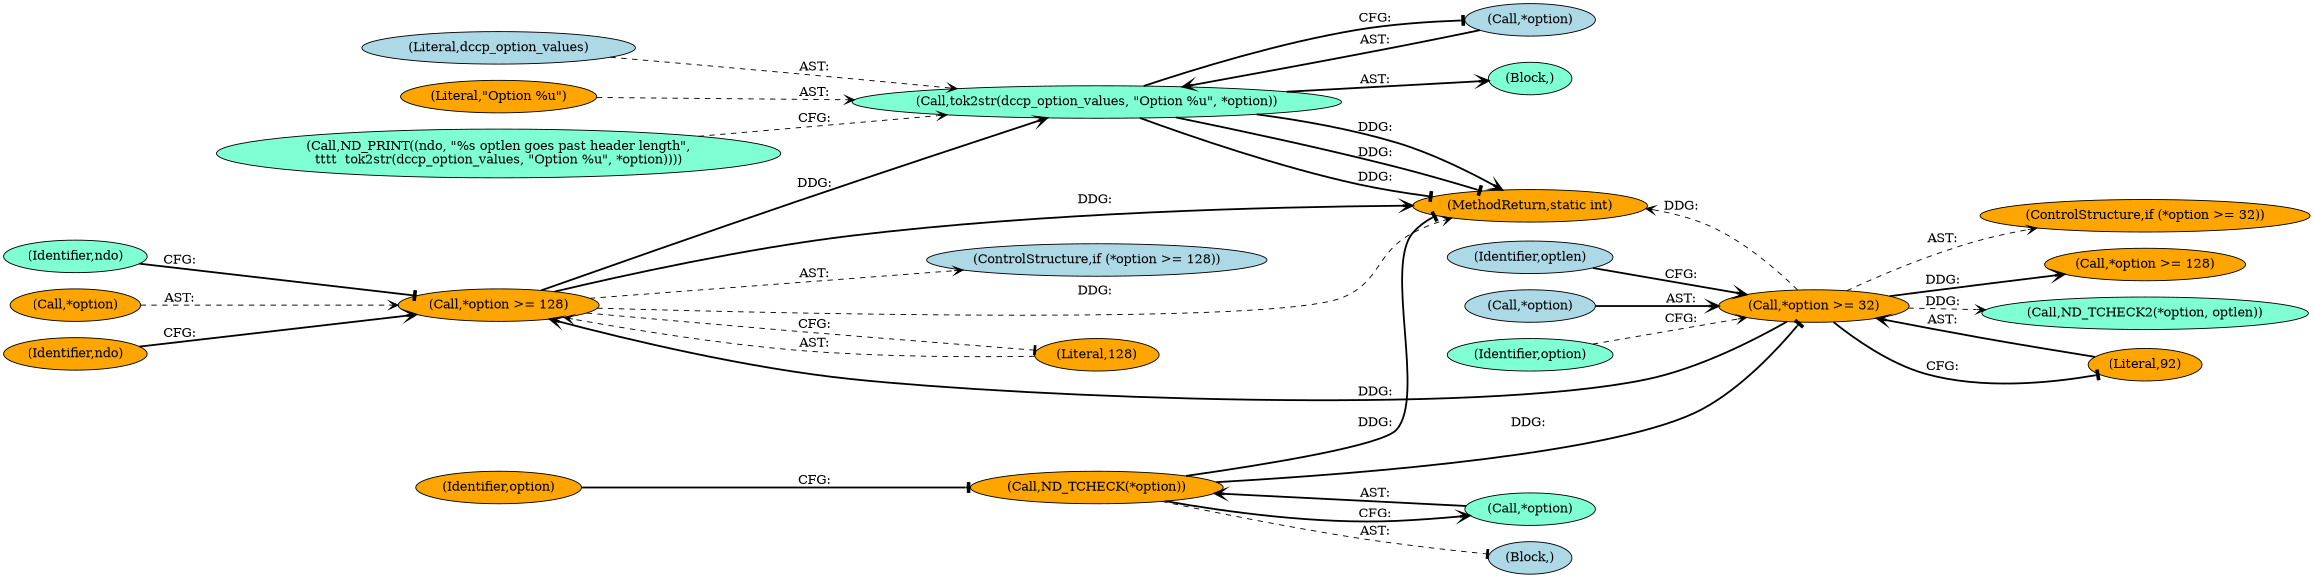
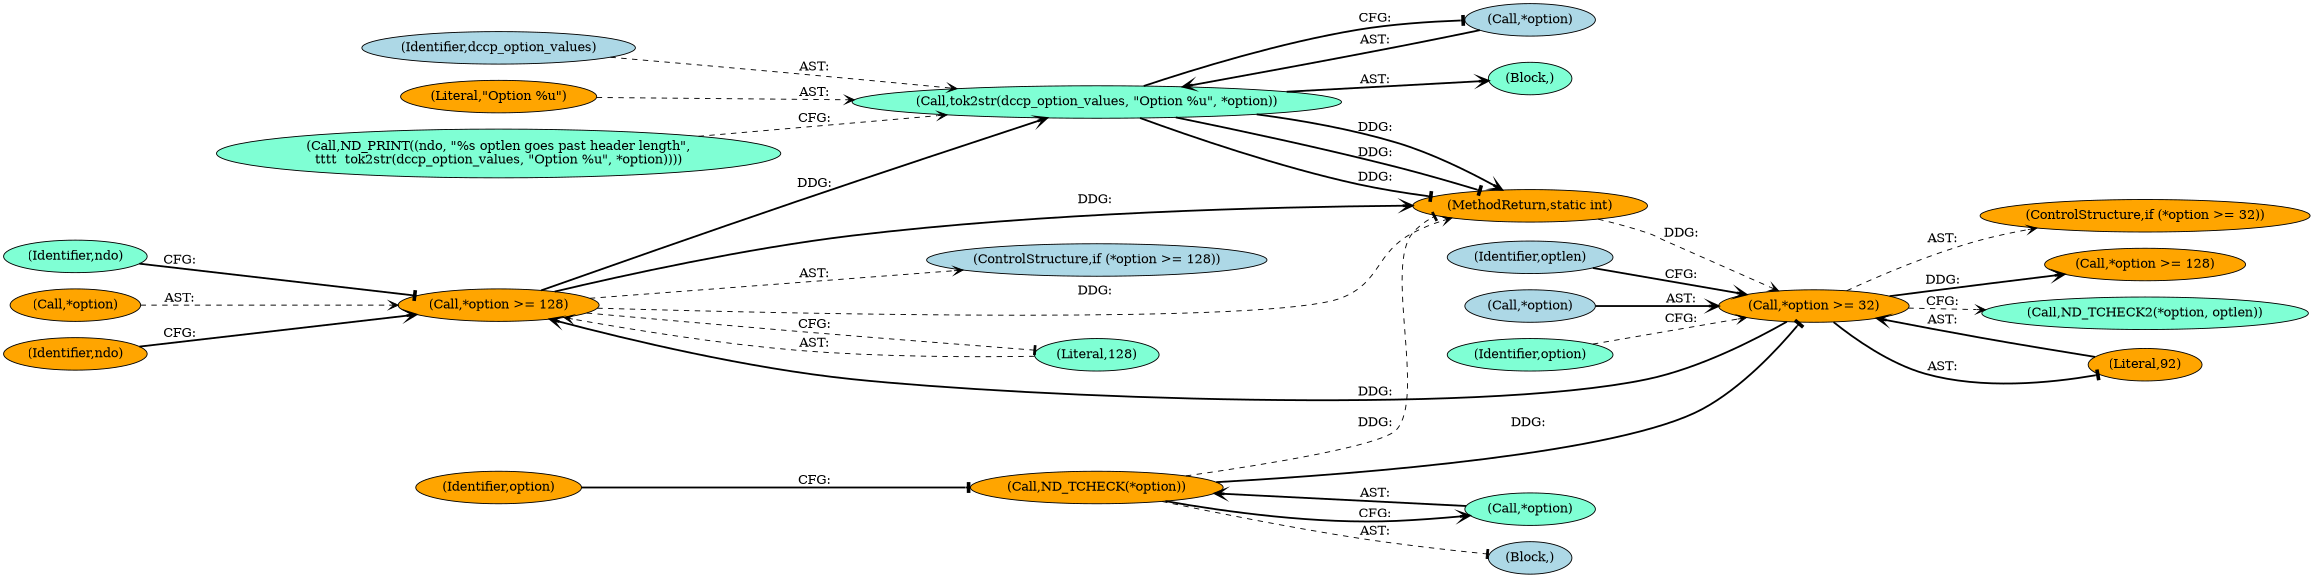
node "(Literal,dccp_option_values)": label "(Literal,dccp_option_values)" -> "(Identifier,dccp_option_values)"
edge "(Call,*option >= 32)" -> "(MethodReturn,static int)": reversed
edge "(Call,*option >= 32)" -> "(Call,ND_TCHECK2(*option, optlen))": label "DDG: " -> "CFG: "
node "(Literal,128)": fillcolor orange -> aquamarine
edge "(Call,*option >= 32)" -> "(Literal,92)": label "CFG: " -> "AST: "
edge "(Call,ND_TCHECK(*option))" -> "(MethodReturn,static int)": style bold -> dashed
